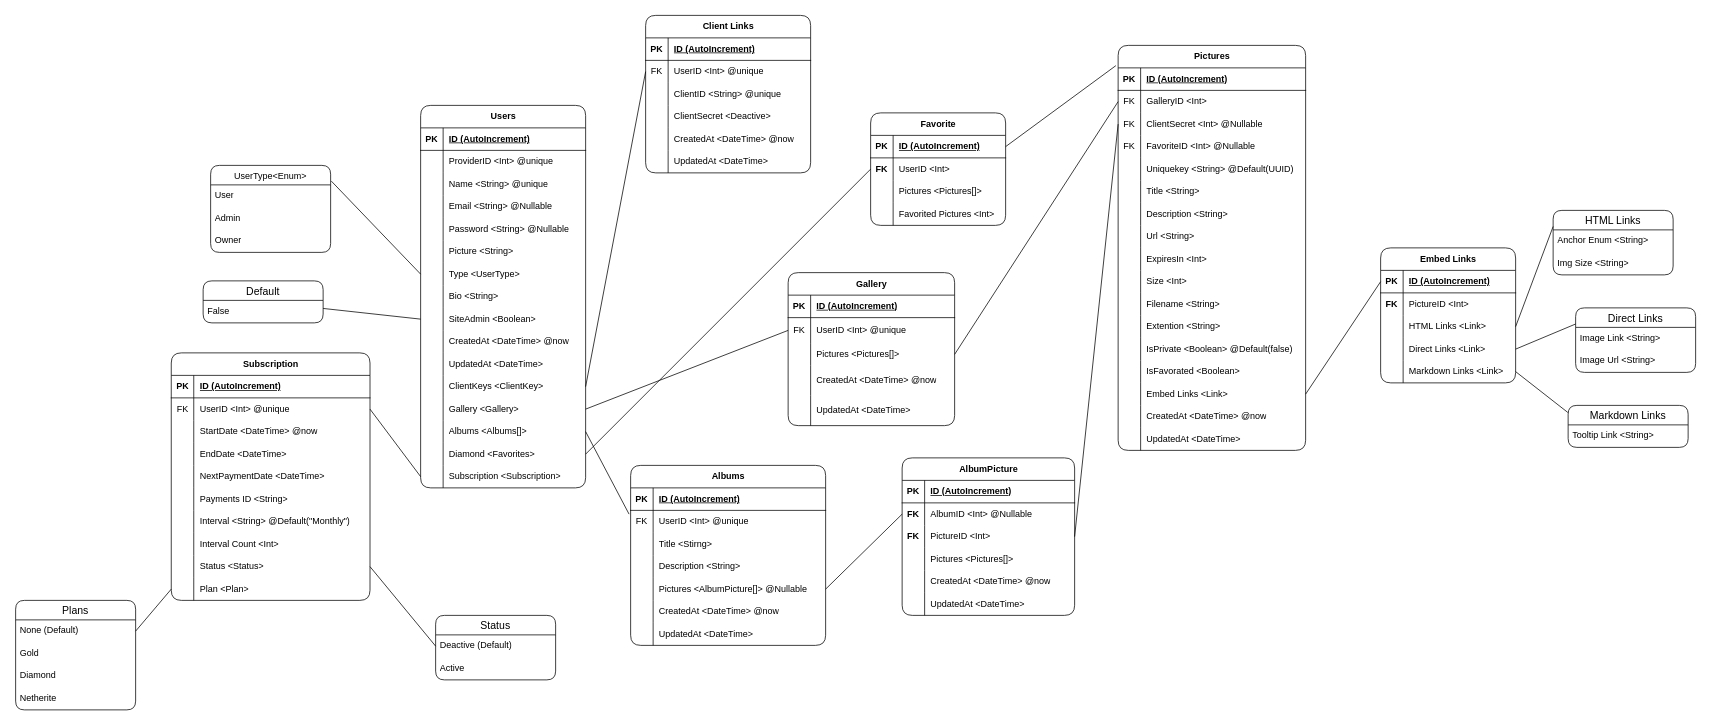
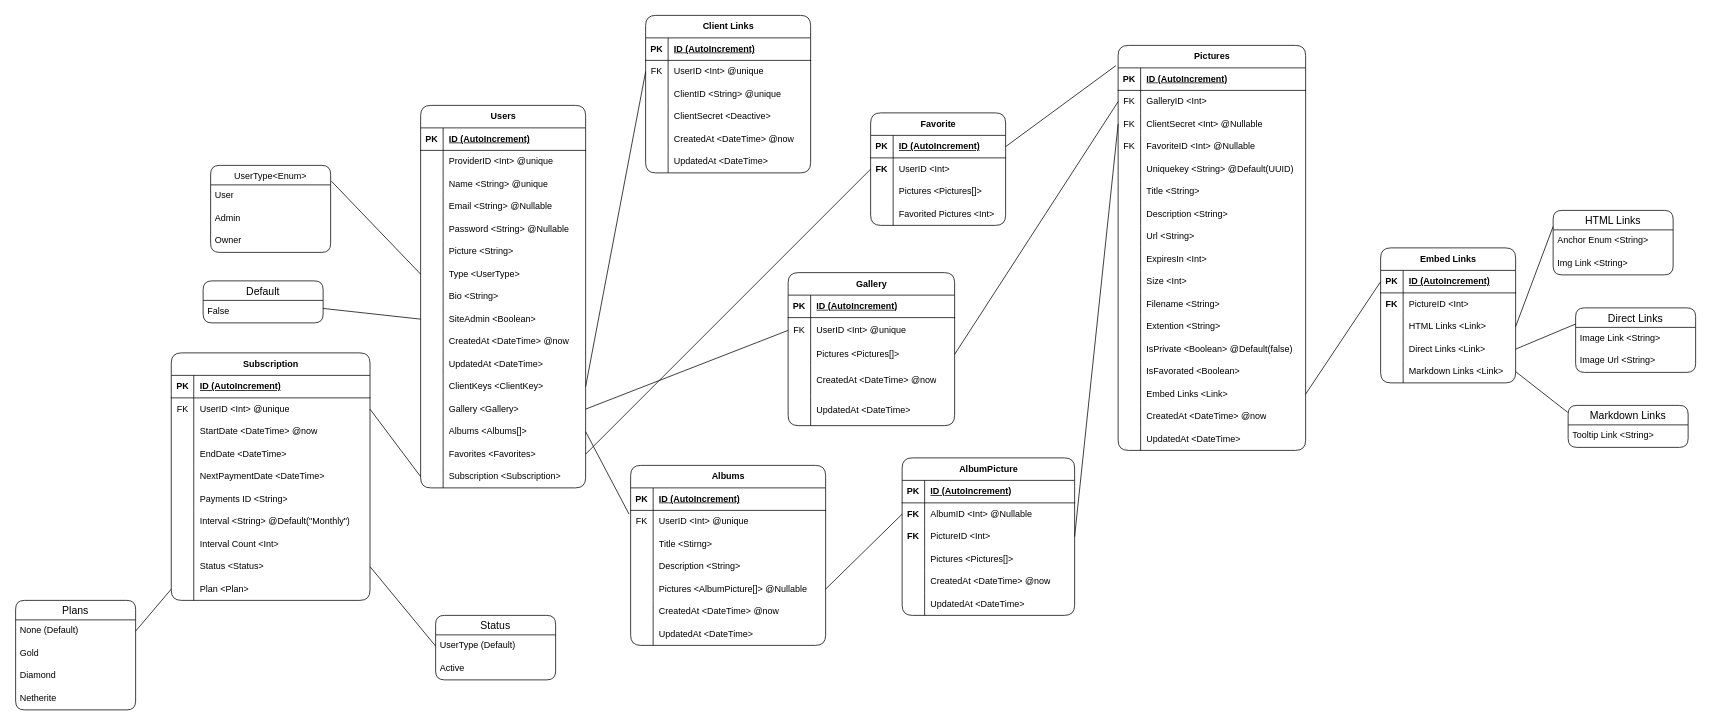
node "Img Size <String>": label "Img Size <String>" -> "Img Link <String>"
node "Diamond <Favorites>": label "Diamond <Favorites>" -> "Favorites <Favorites>"
node "Deactive (Default)": label "Deactive (Default)" -> "UserType (Default)"
